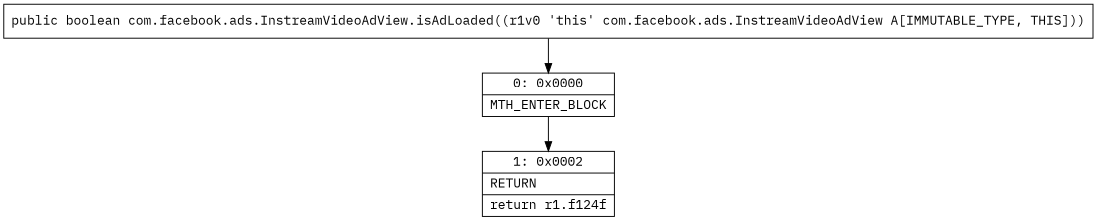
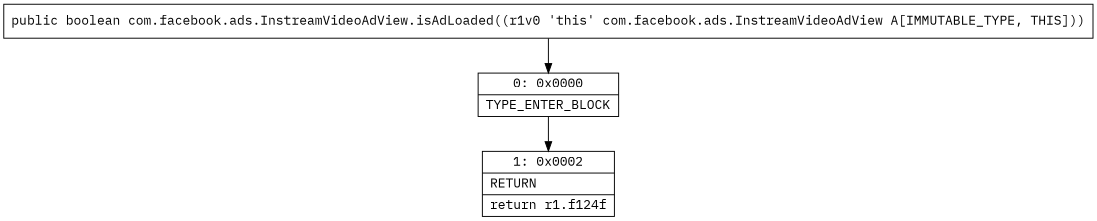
node "0: 0x0000": text "MTH_ENTER_BLOCK" -> "TYPE_ENTER_BLOCK"
